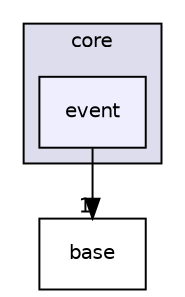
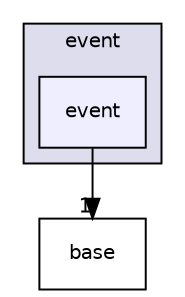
cluster "core": label "core" -> "event"
